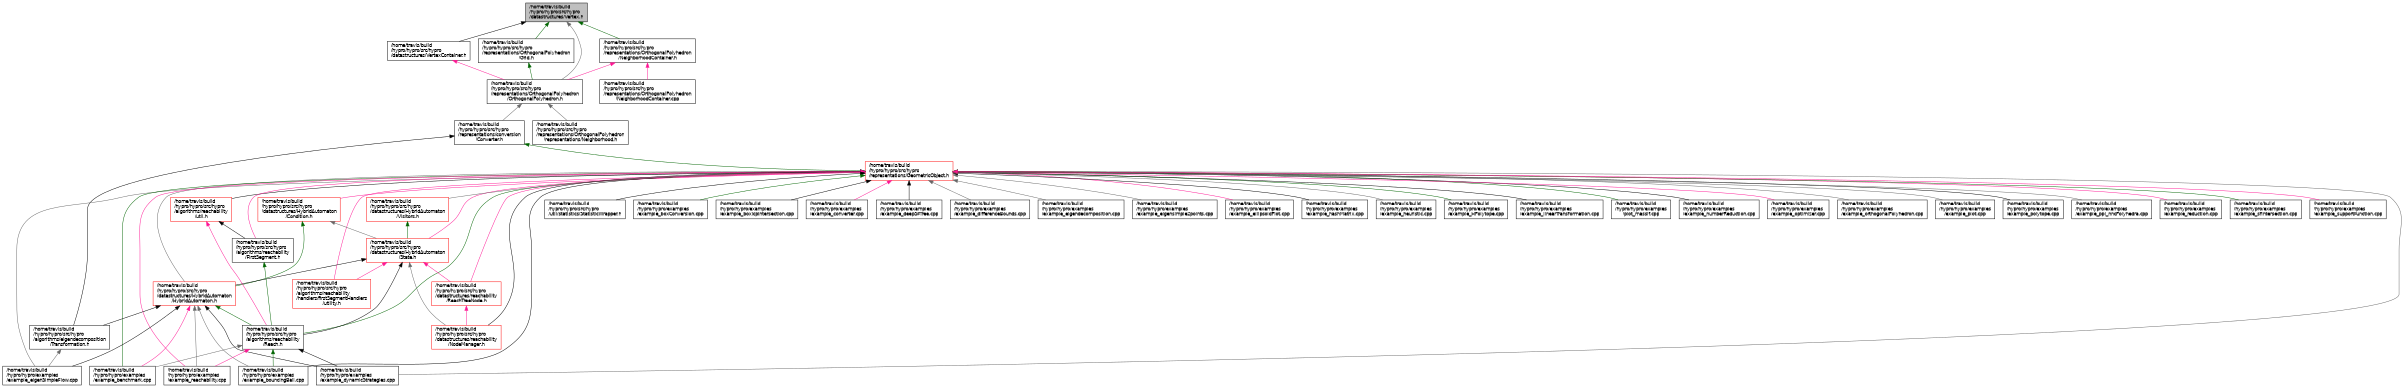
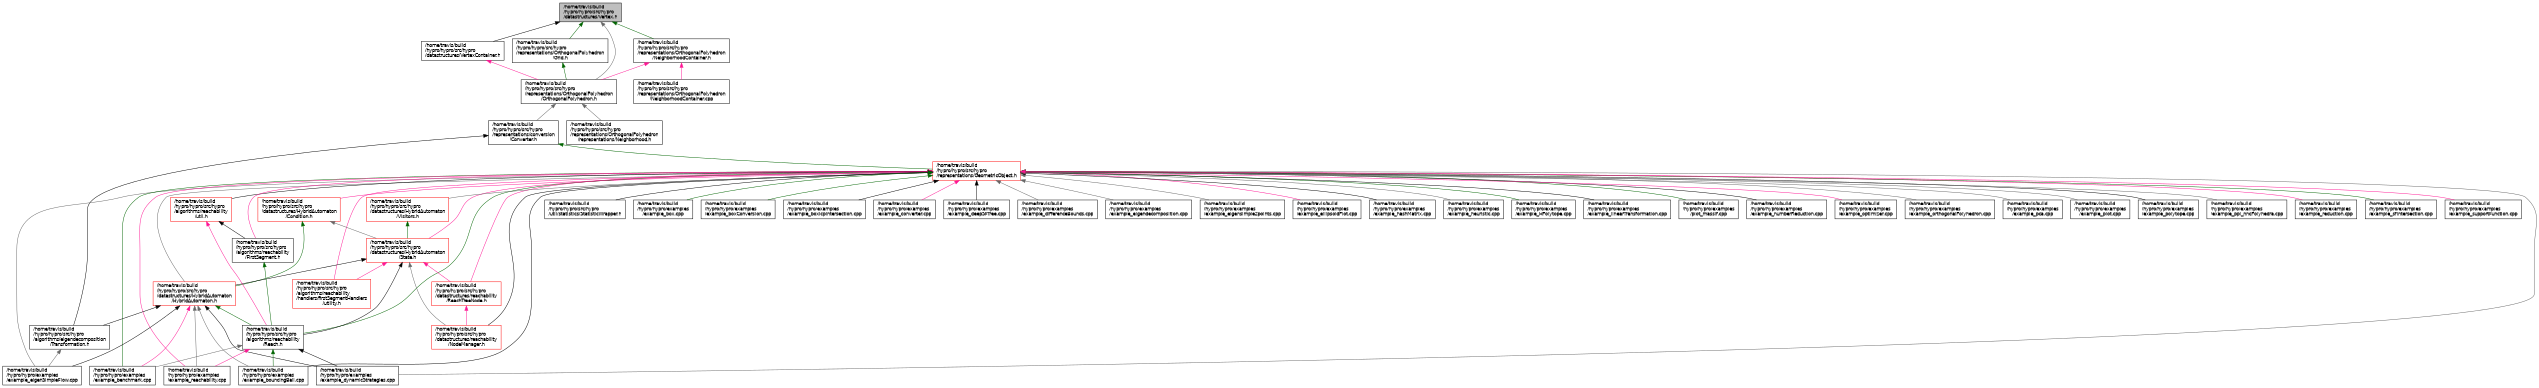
node "/home/travis/build /hypro/hypro/examples /example_box.cpp": added
node "/home/travis/build /hypro/hypro/examples /example_pca.cpp": added
